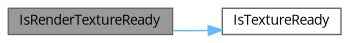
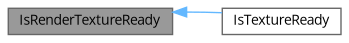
edge "IsRenderTextureReady" -> "IsTextureReady": reversed
